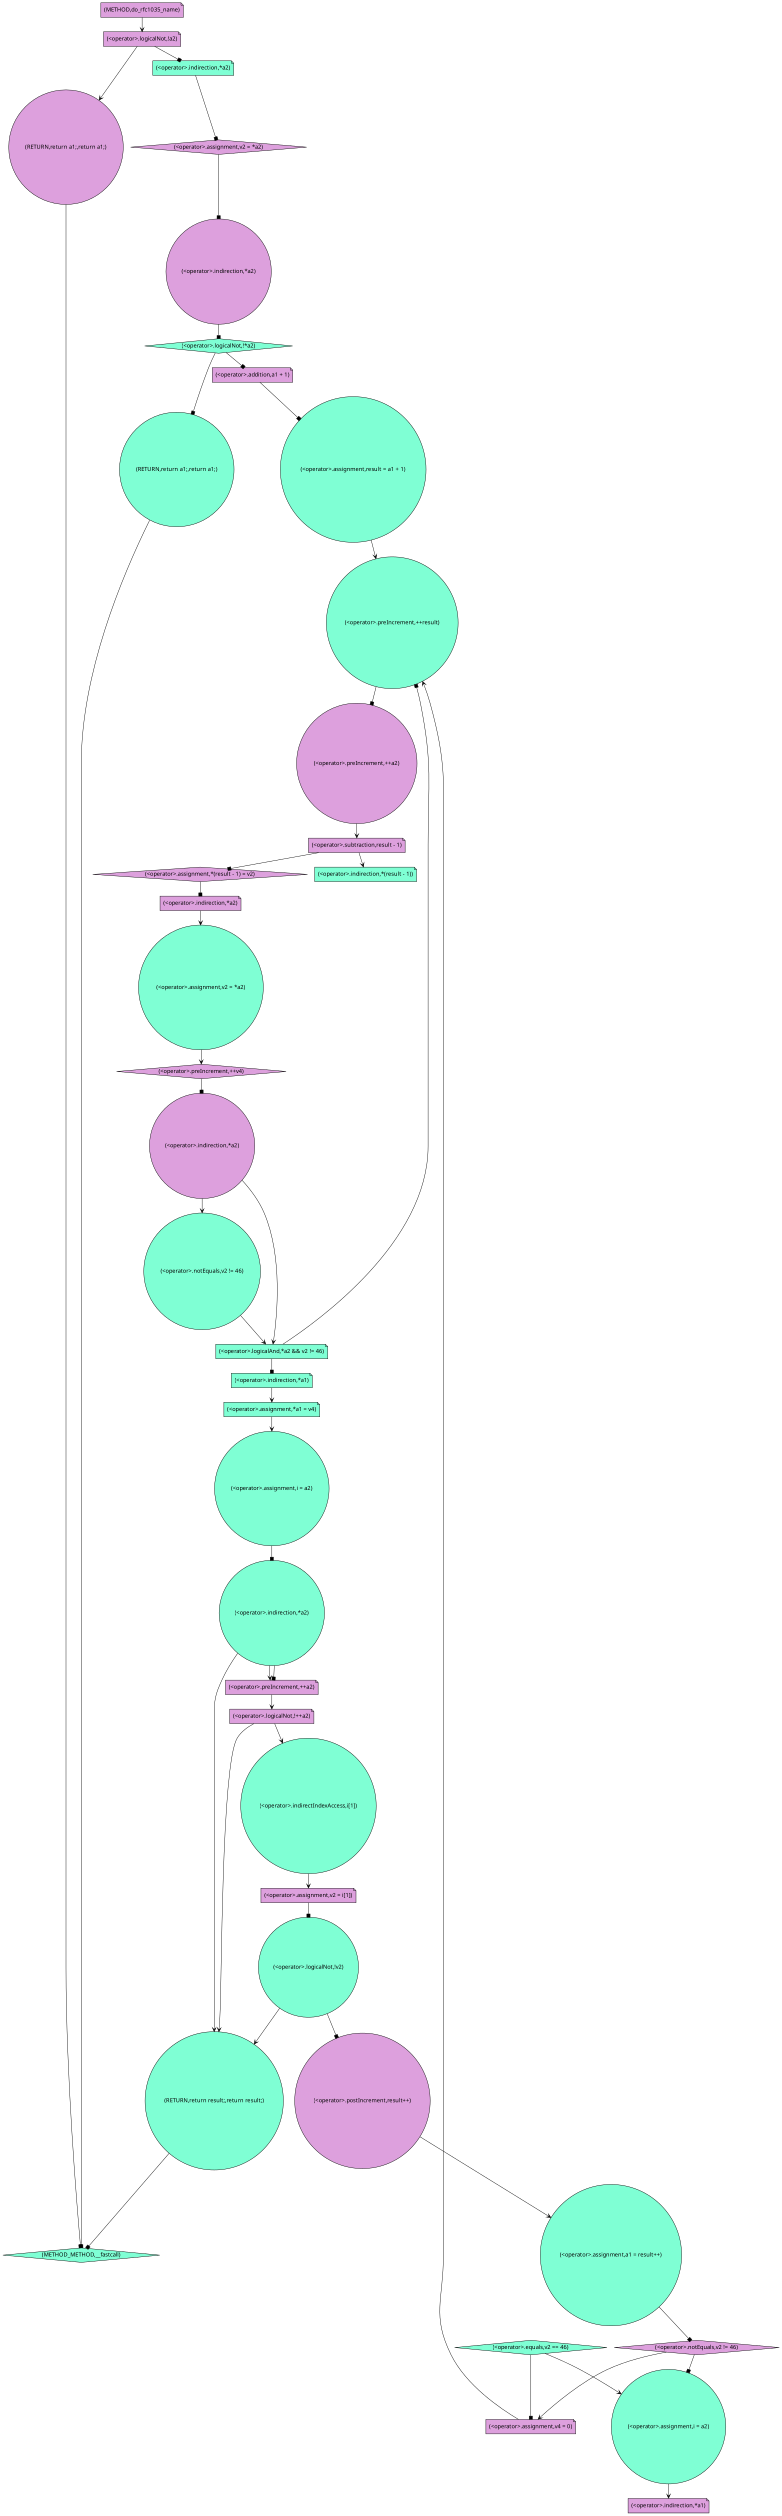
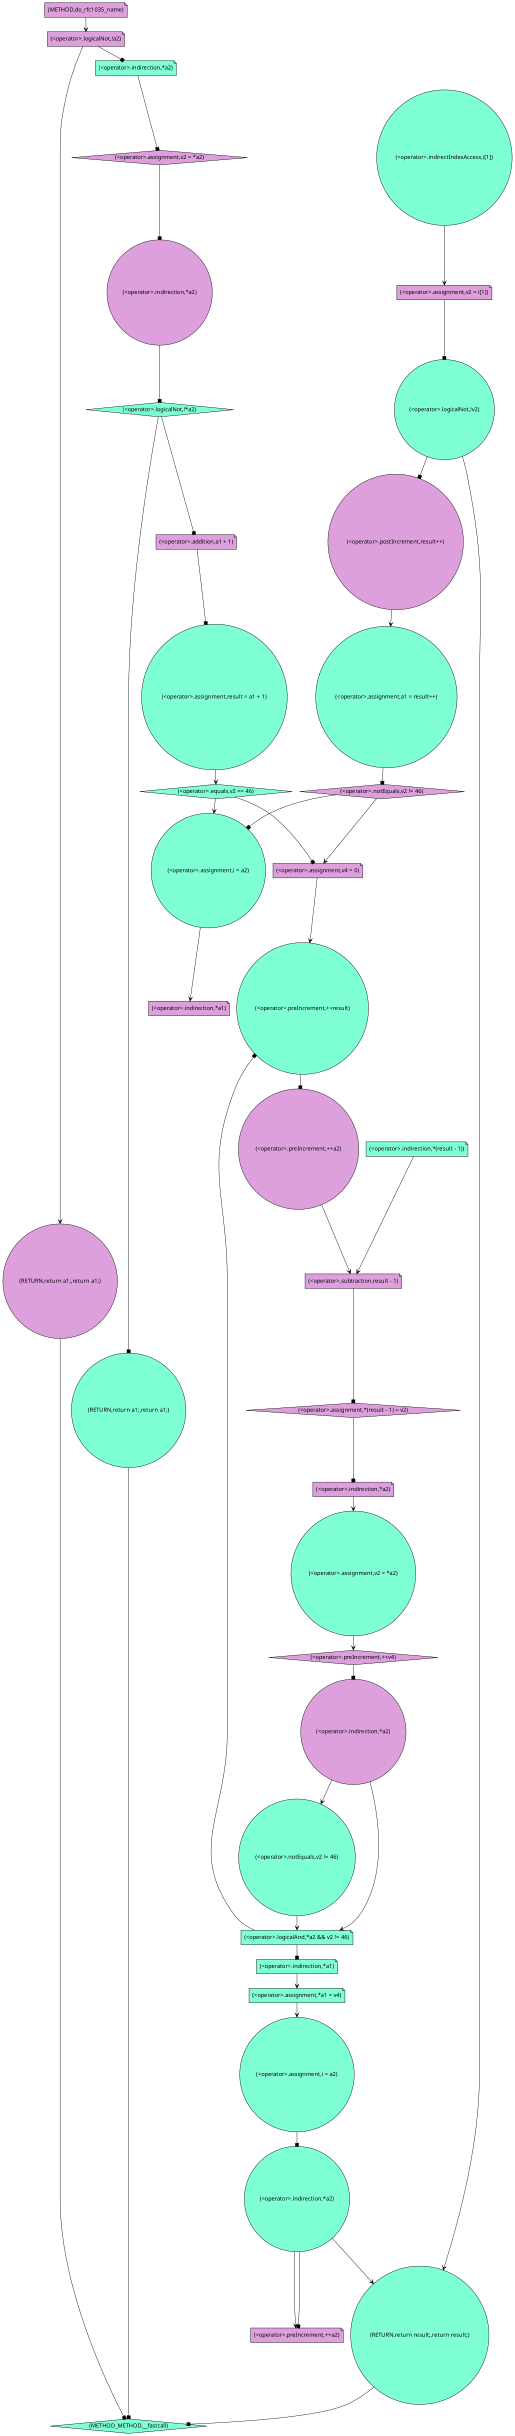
edge "(<operator>.assignment,result = a1 + 1)" -> "(<operator>.preIncrement,++result)": now "(<operator>.assignment,result = a1 + 1)" -> "(<operator>.equals,v2 == 46)"
edge "(<operator>.subtraction,result - 1)" -> "(<operator>.indirection,*(result - 1))": reversed
node "(<operator>.logicalNot,!++a2)": removed
